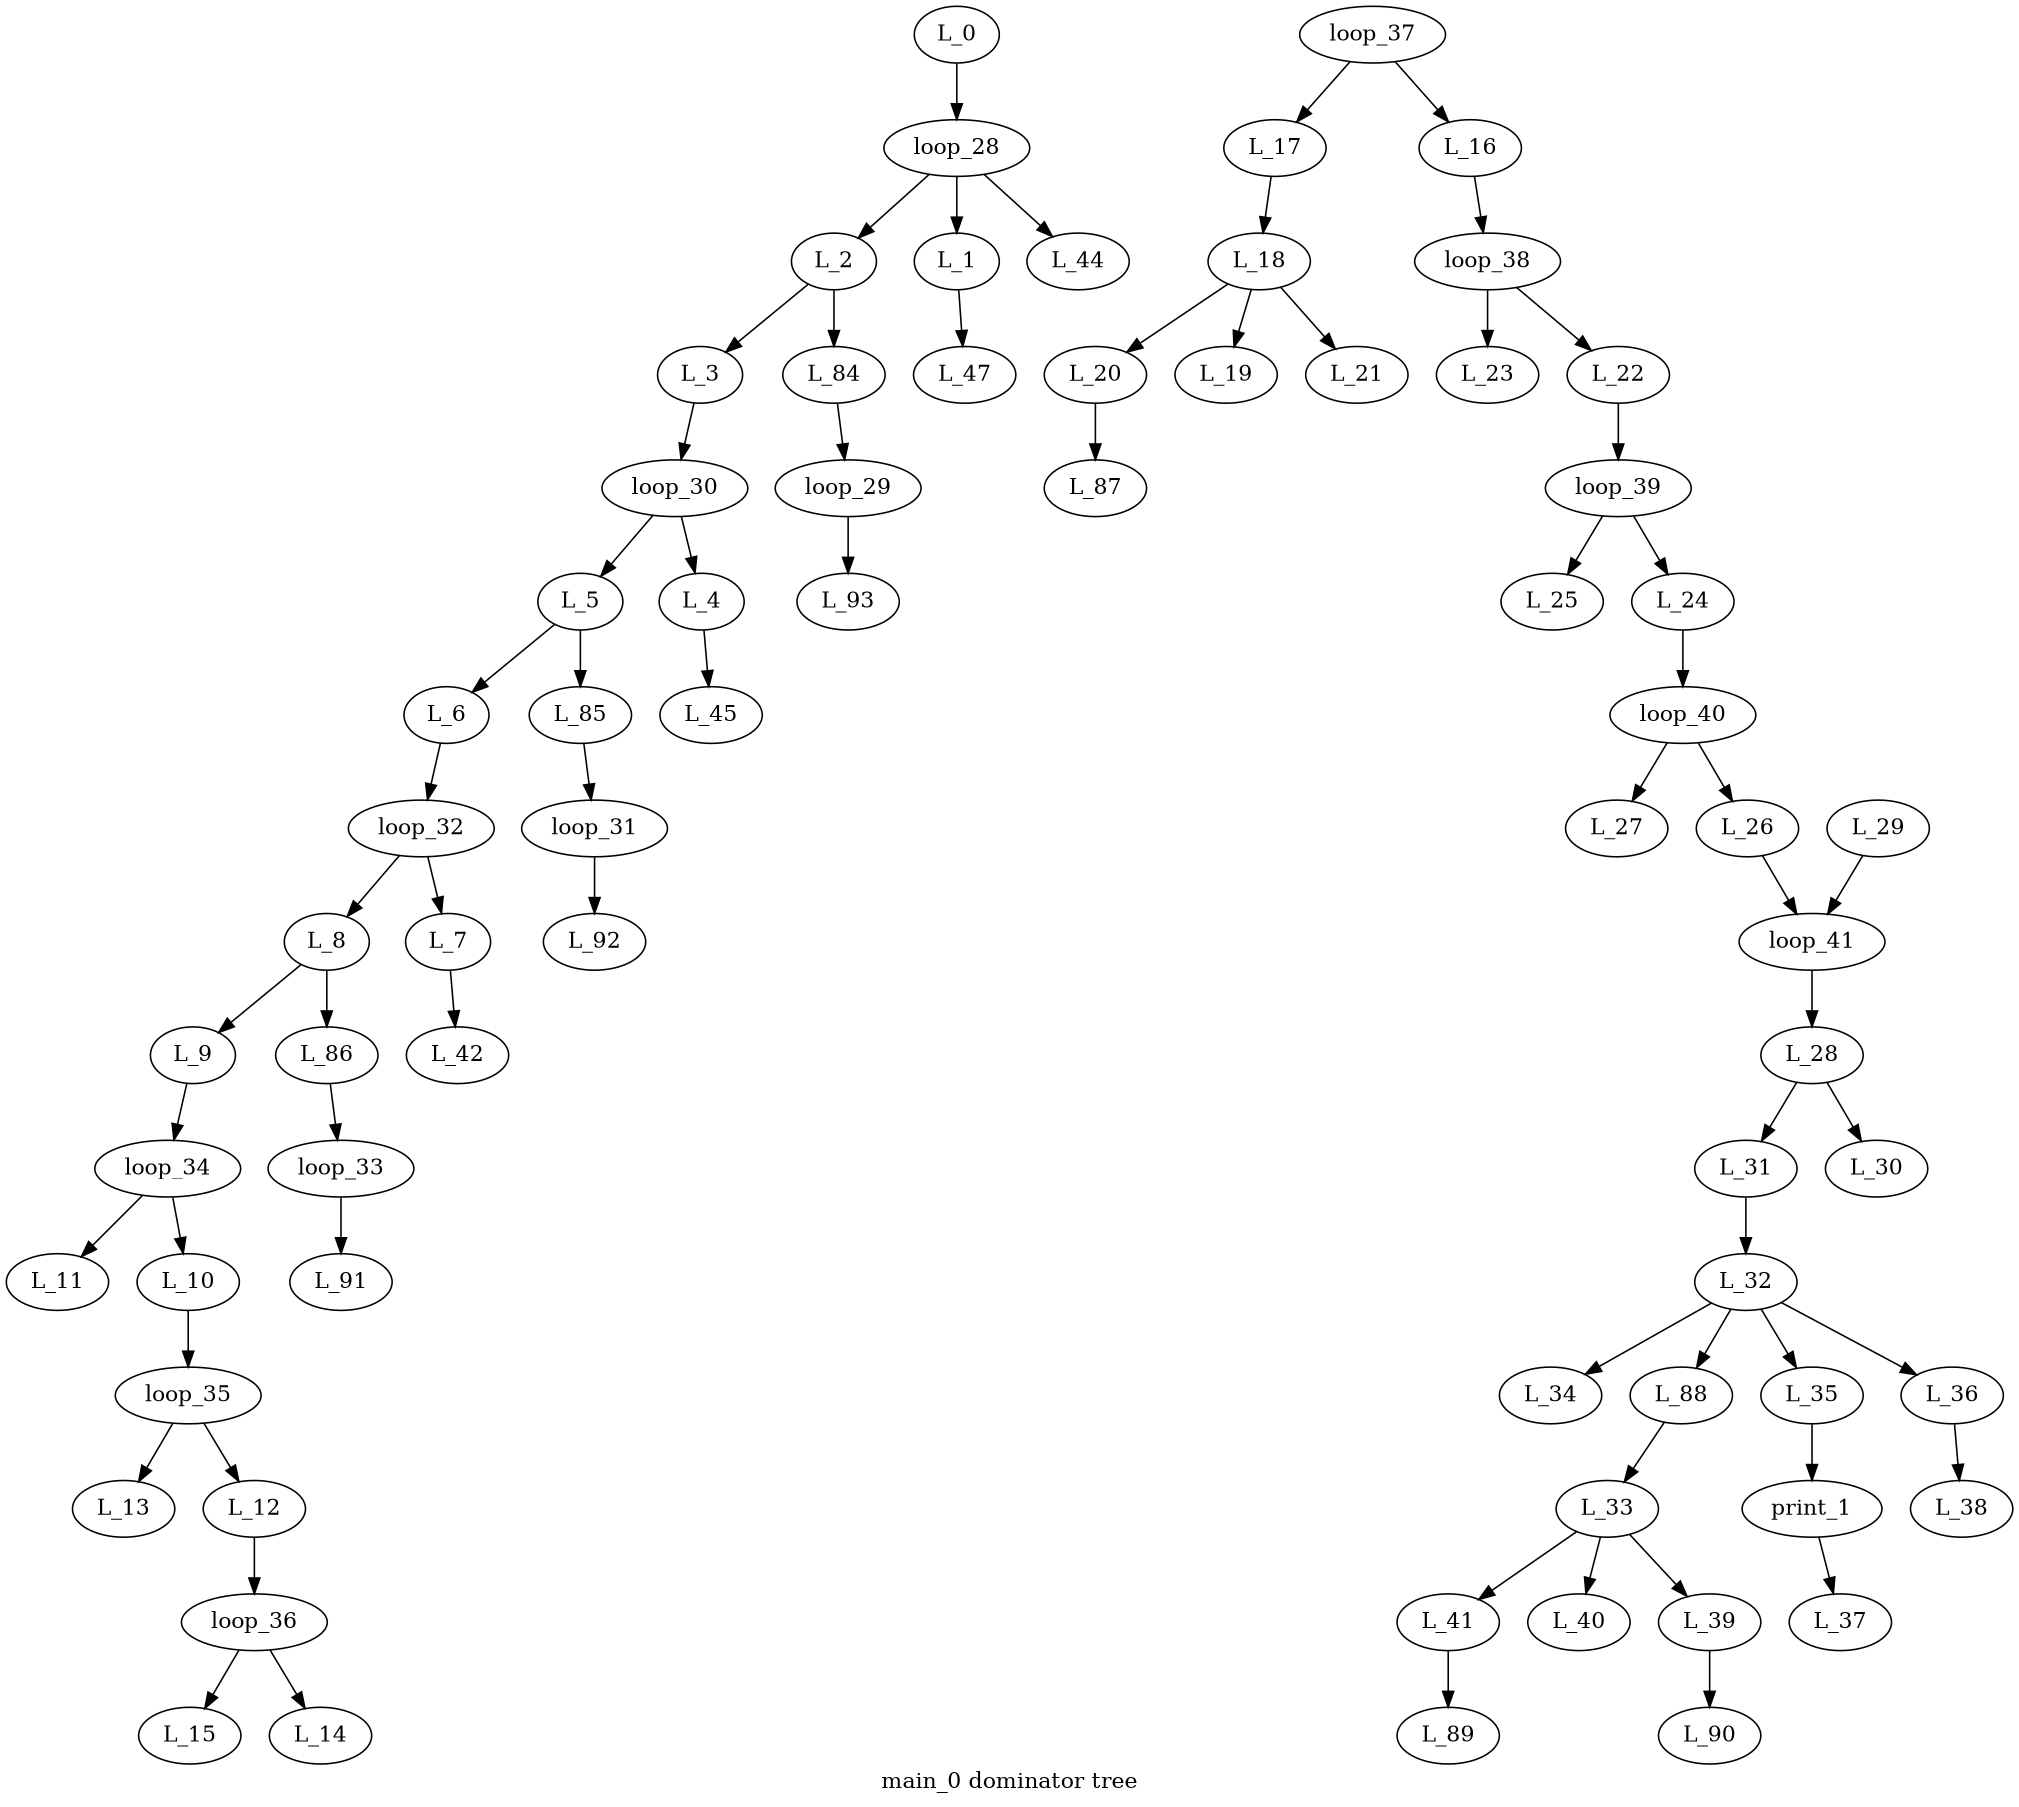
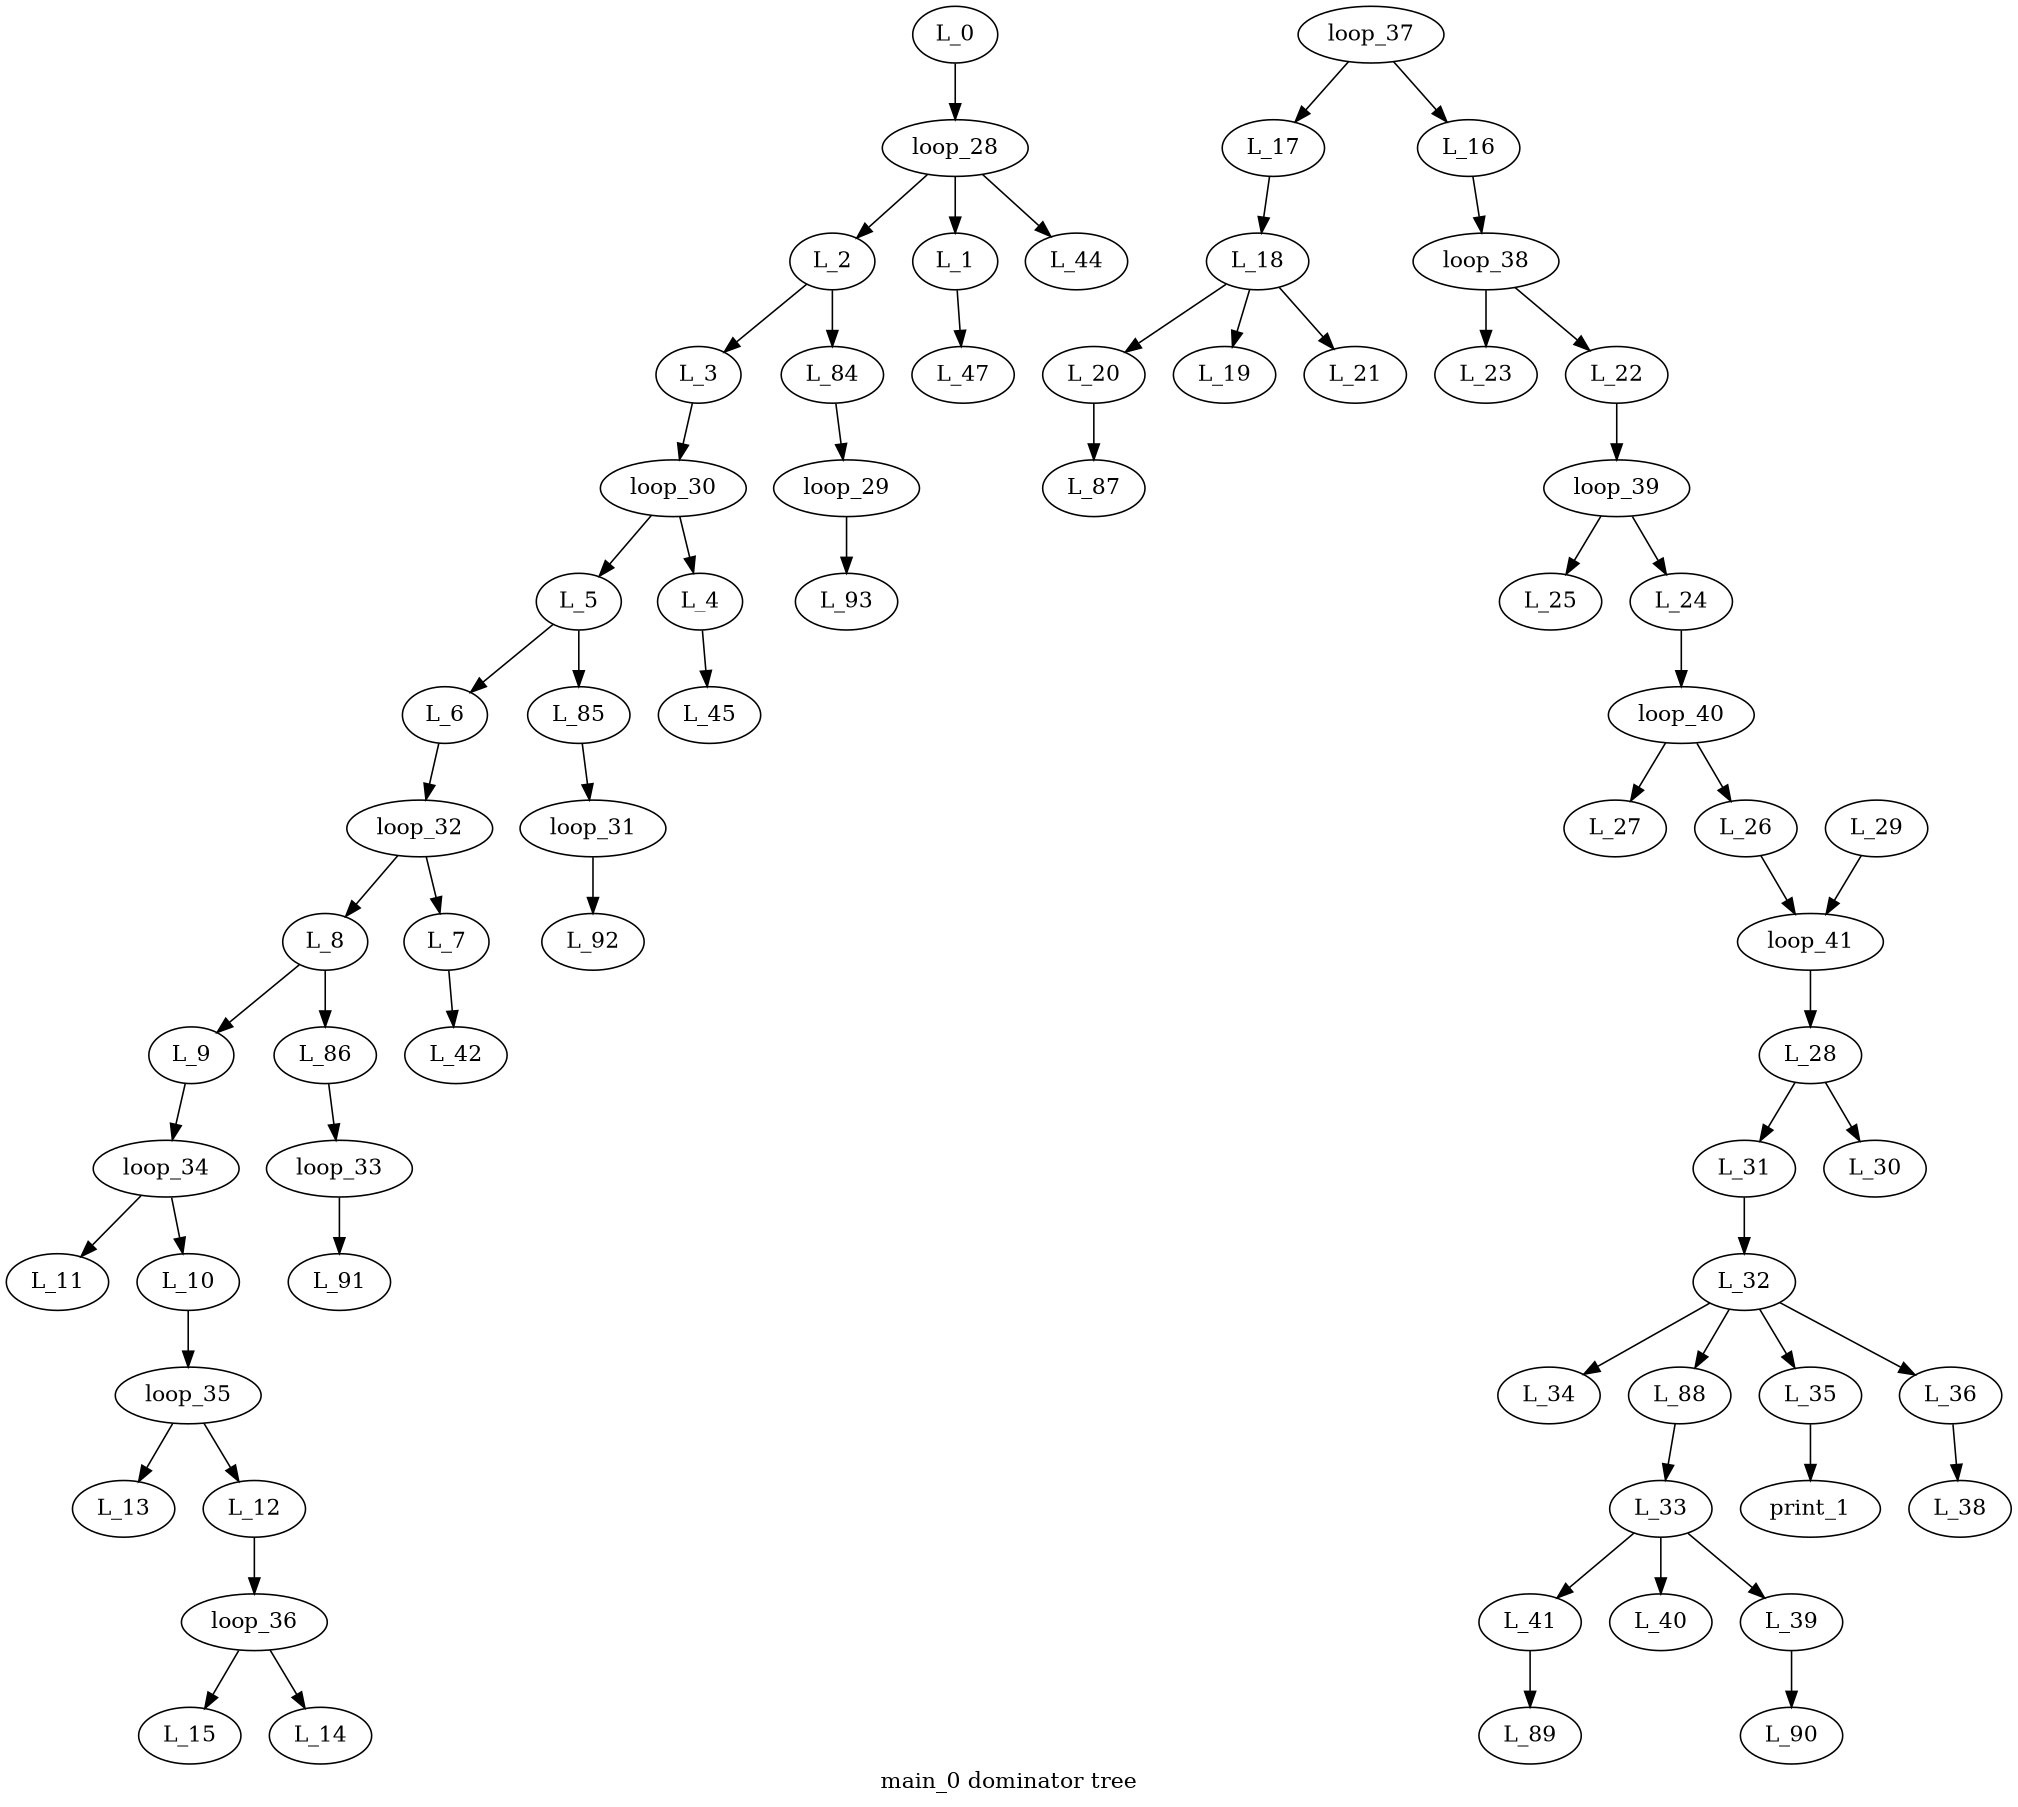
node "L_37": removed
